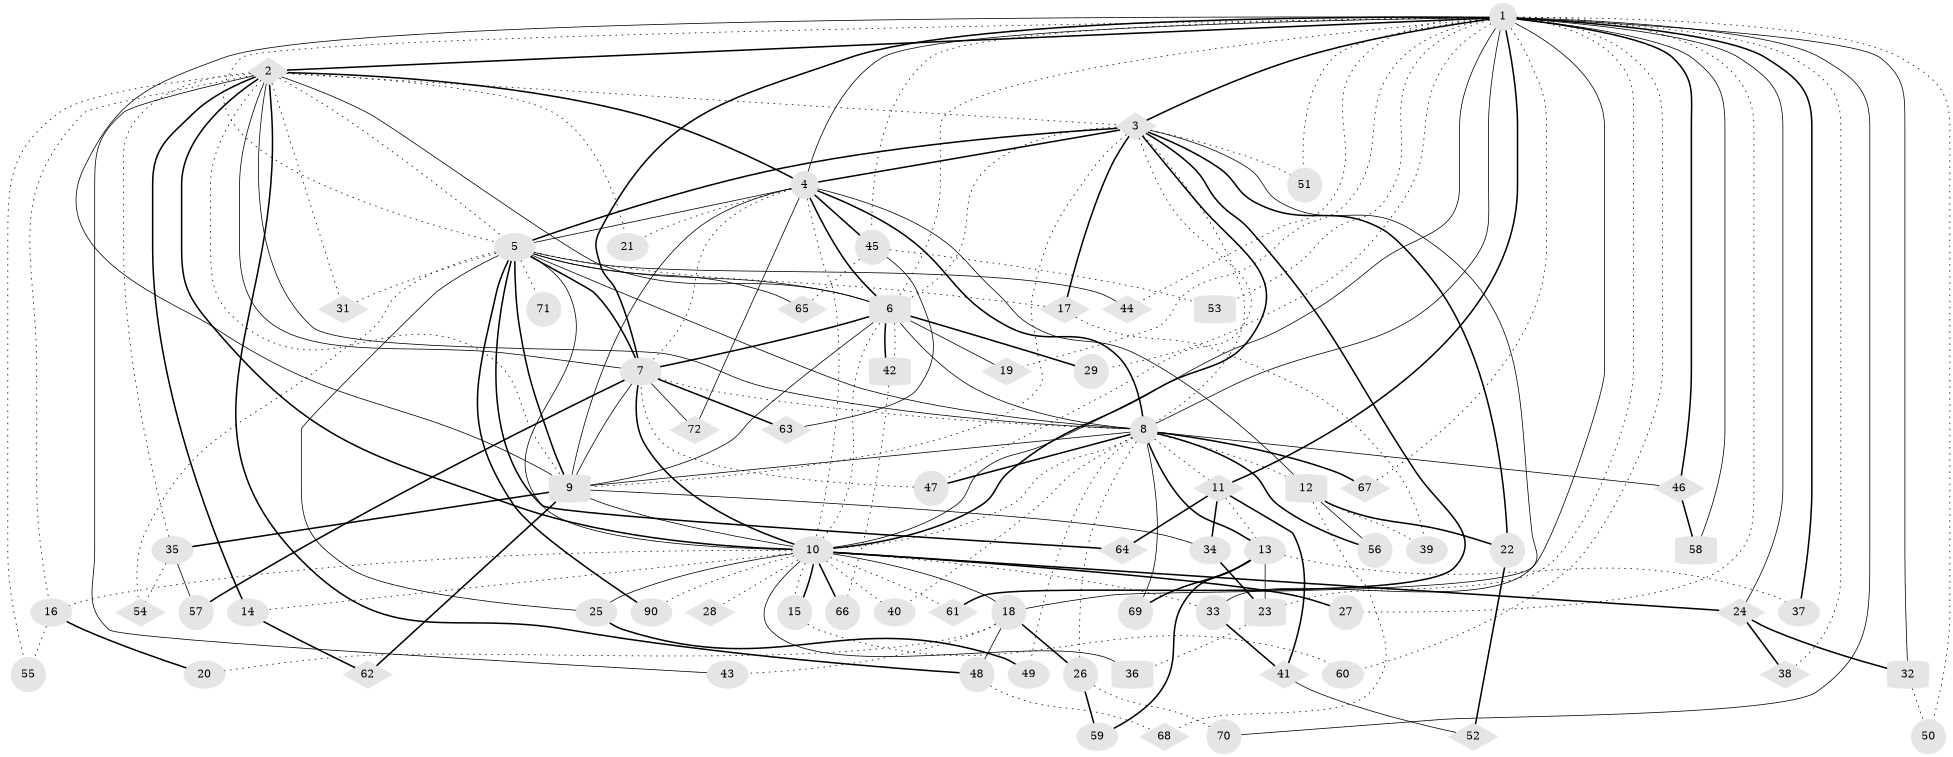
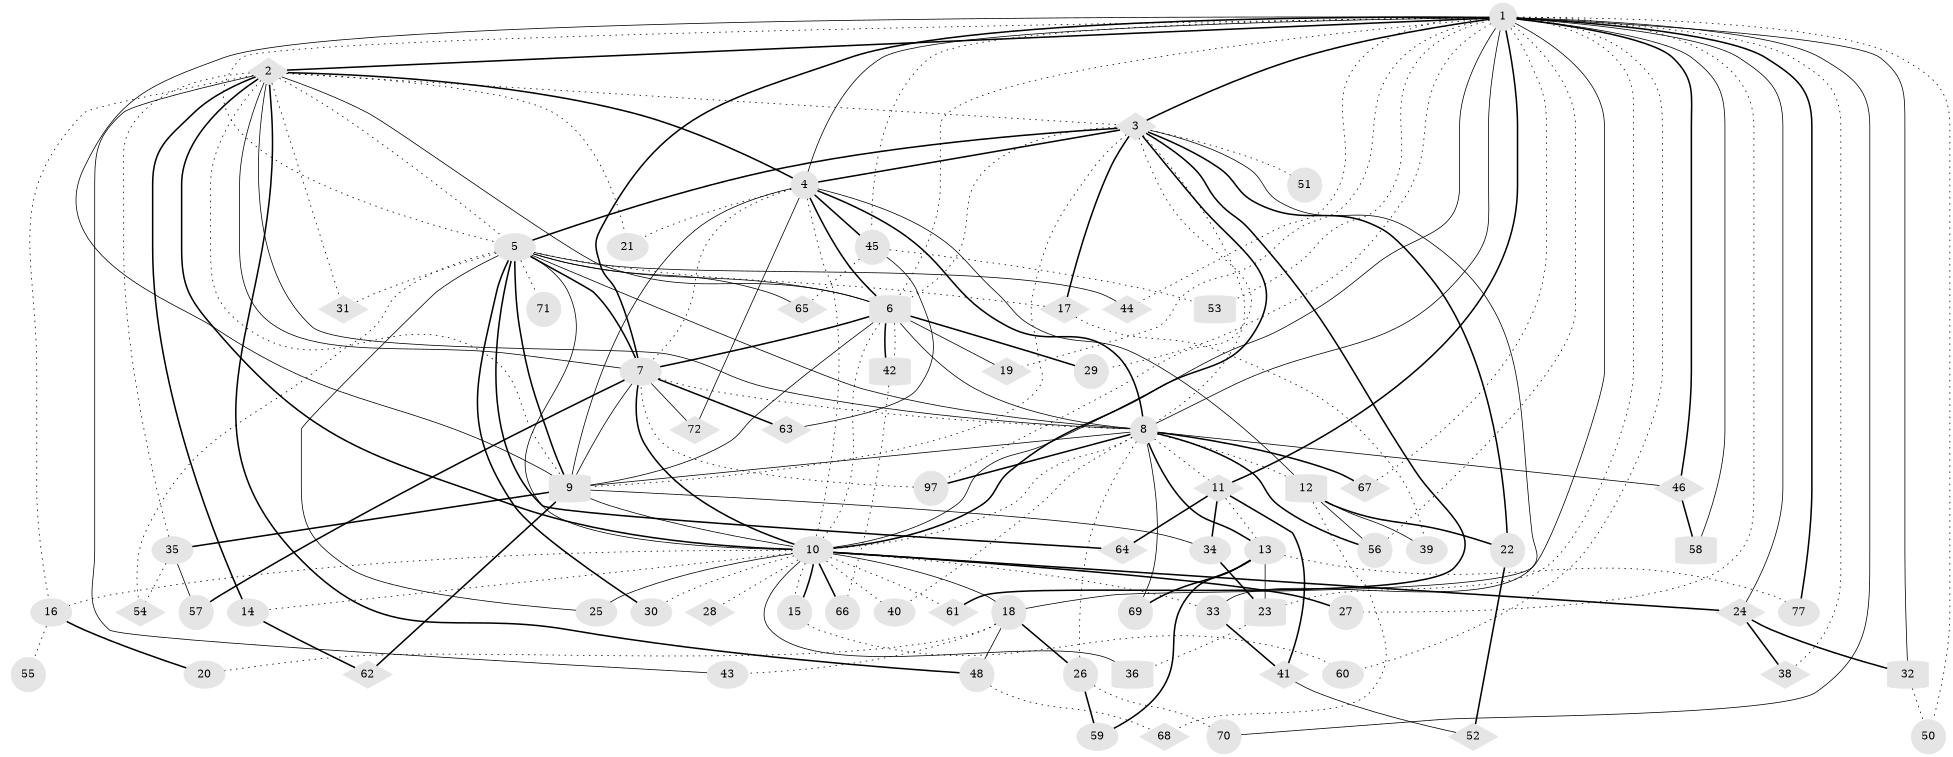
edge "1" -- "51": now "1" -- "56"
edge "4" -- "5": removed
edge "2" -- "55": removed
node "47": label "47" -> "97"
edge "12" -- "39": style dotted -> solid
node "90": label "90" -> "30"
node "37": label "37" -> "77"
node "49": removed
